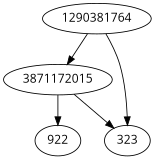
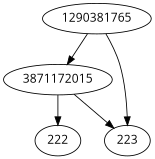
node "1290381764": label "1290381764" -> "1290381765"
node "922": label "922" -> "222"
node "323": label "323" -> "223"
